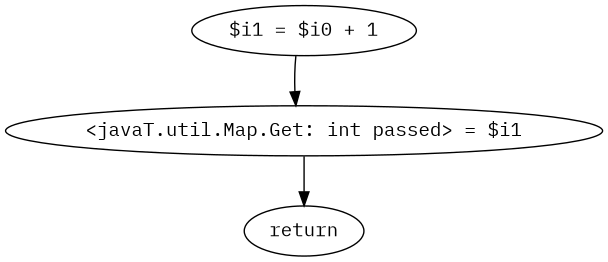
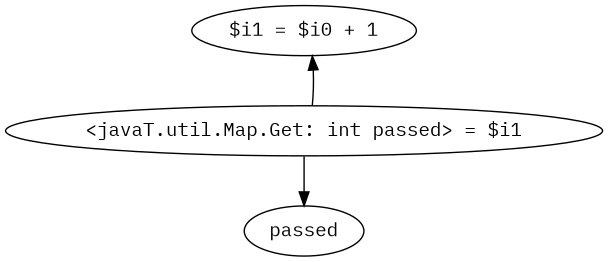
edge "$i1 = $i0 + 1" -> "<javaT.util.Map.Get: int passed> = $i1": reversed
node "return": label "return" -> "passed"
